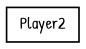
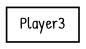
node "Player2": label "Player2" -> "Player3"
